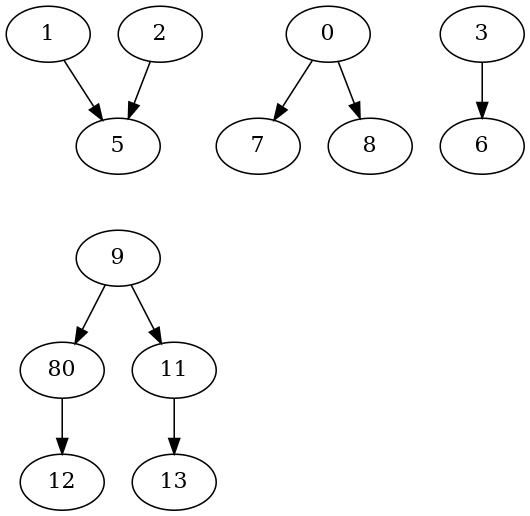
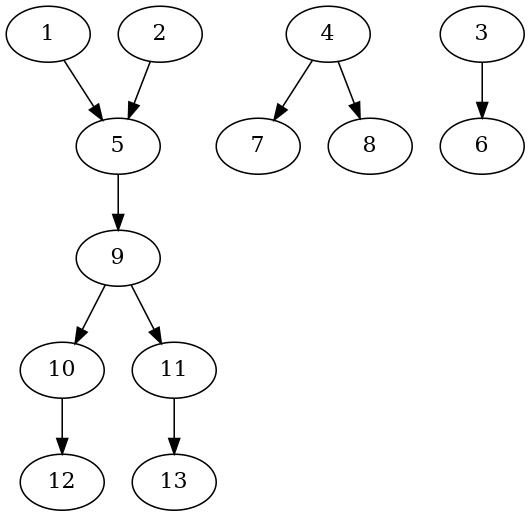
node "0": label "0" -> "4"
edge "5" -> "9": added
node "80": label "80" -> "10"
